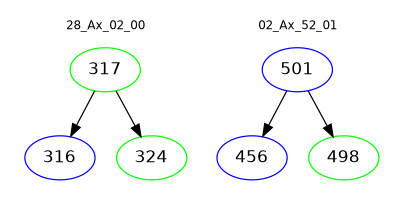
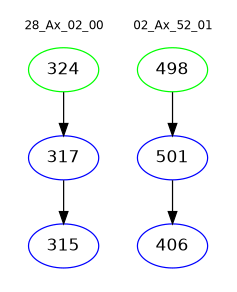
node "317": color green -> blue
edge "317" -> "324": reversed
edge "501" -> "498": reversed
node "316": label "316" -> "315"
node "456": label "456" -> "406"
